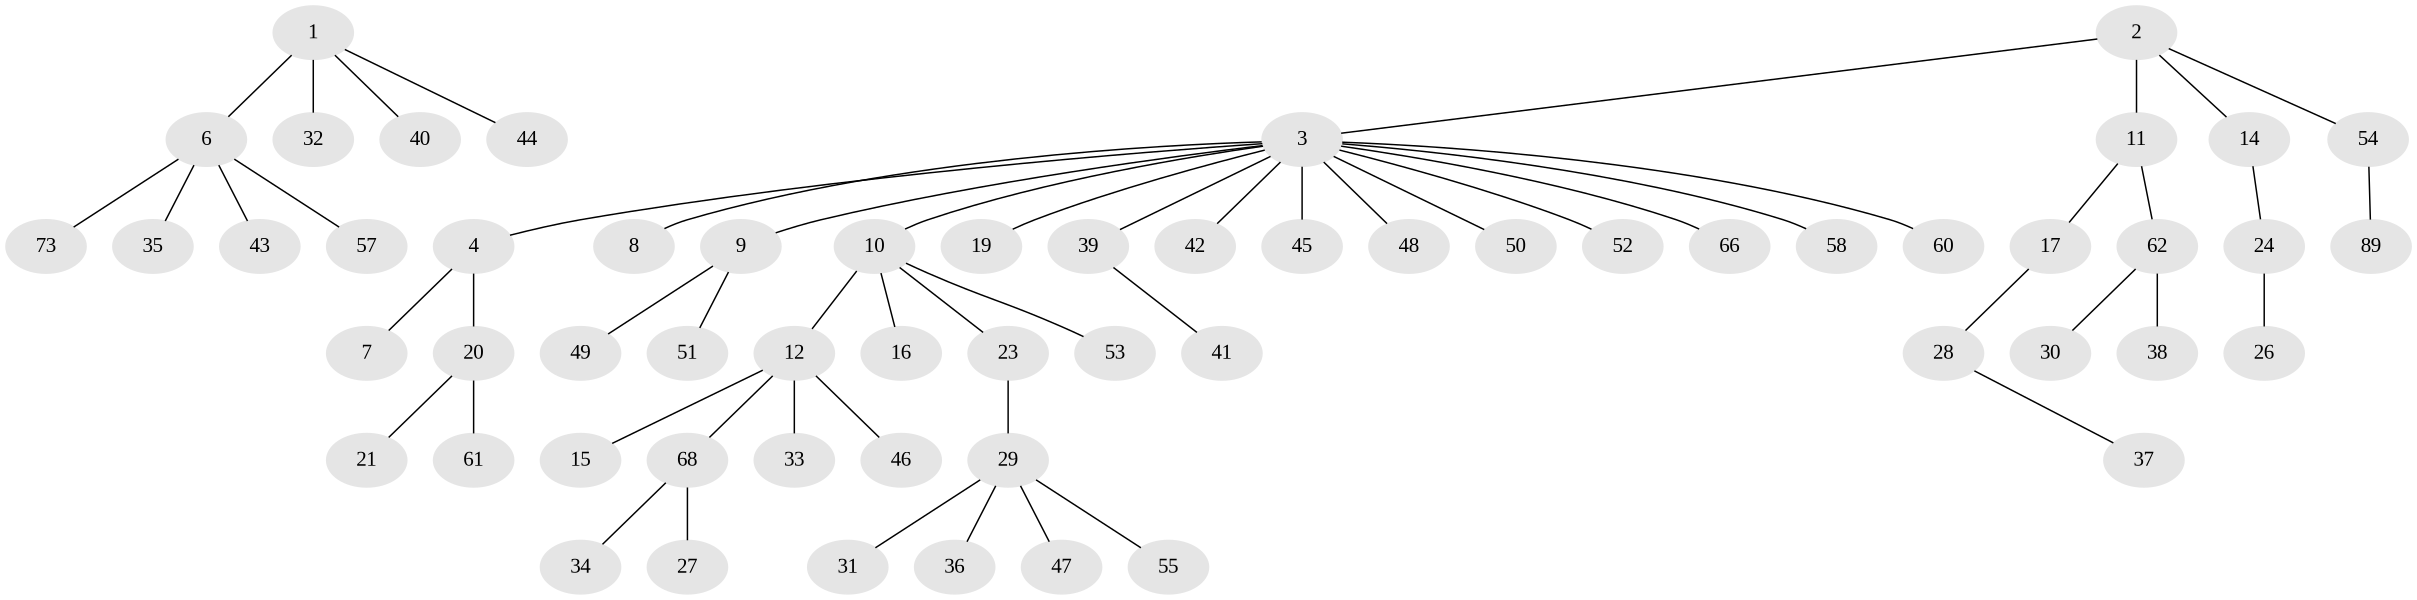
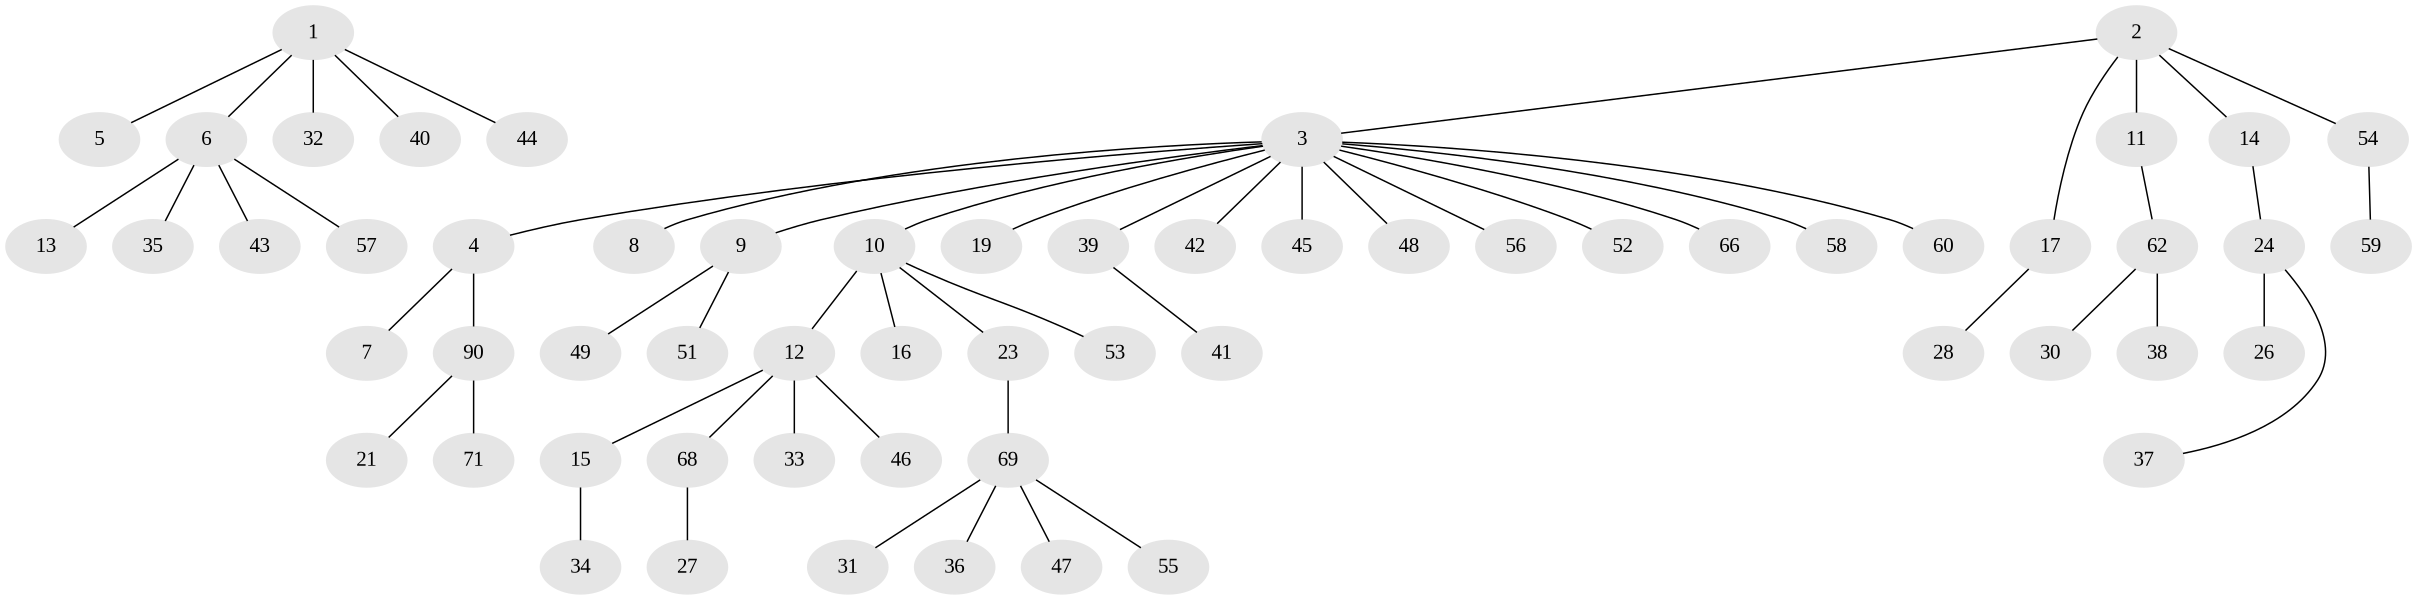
node "5": added
edge "11" -- "17": now "2" -- "17"
node "73": label "73" -> "13"
node "50": label "50" -> "56"
node "89": label "89" -> "59"
node "20": label "20" -> "90"
edge "28" -- "37": now "24" -- "37"
node "61": label "61" -> "71"
node "29": label "29" -> "69"
edge "68" -- "34": now "15" -- "34"
